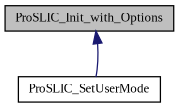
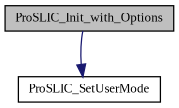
edge "ProSLIC_SetUserMode" -> "ProSLIC_Init_with_Options": reversed
